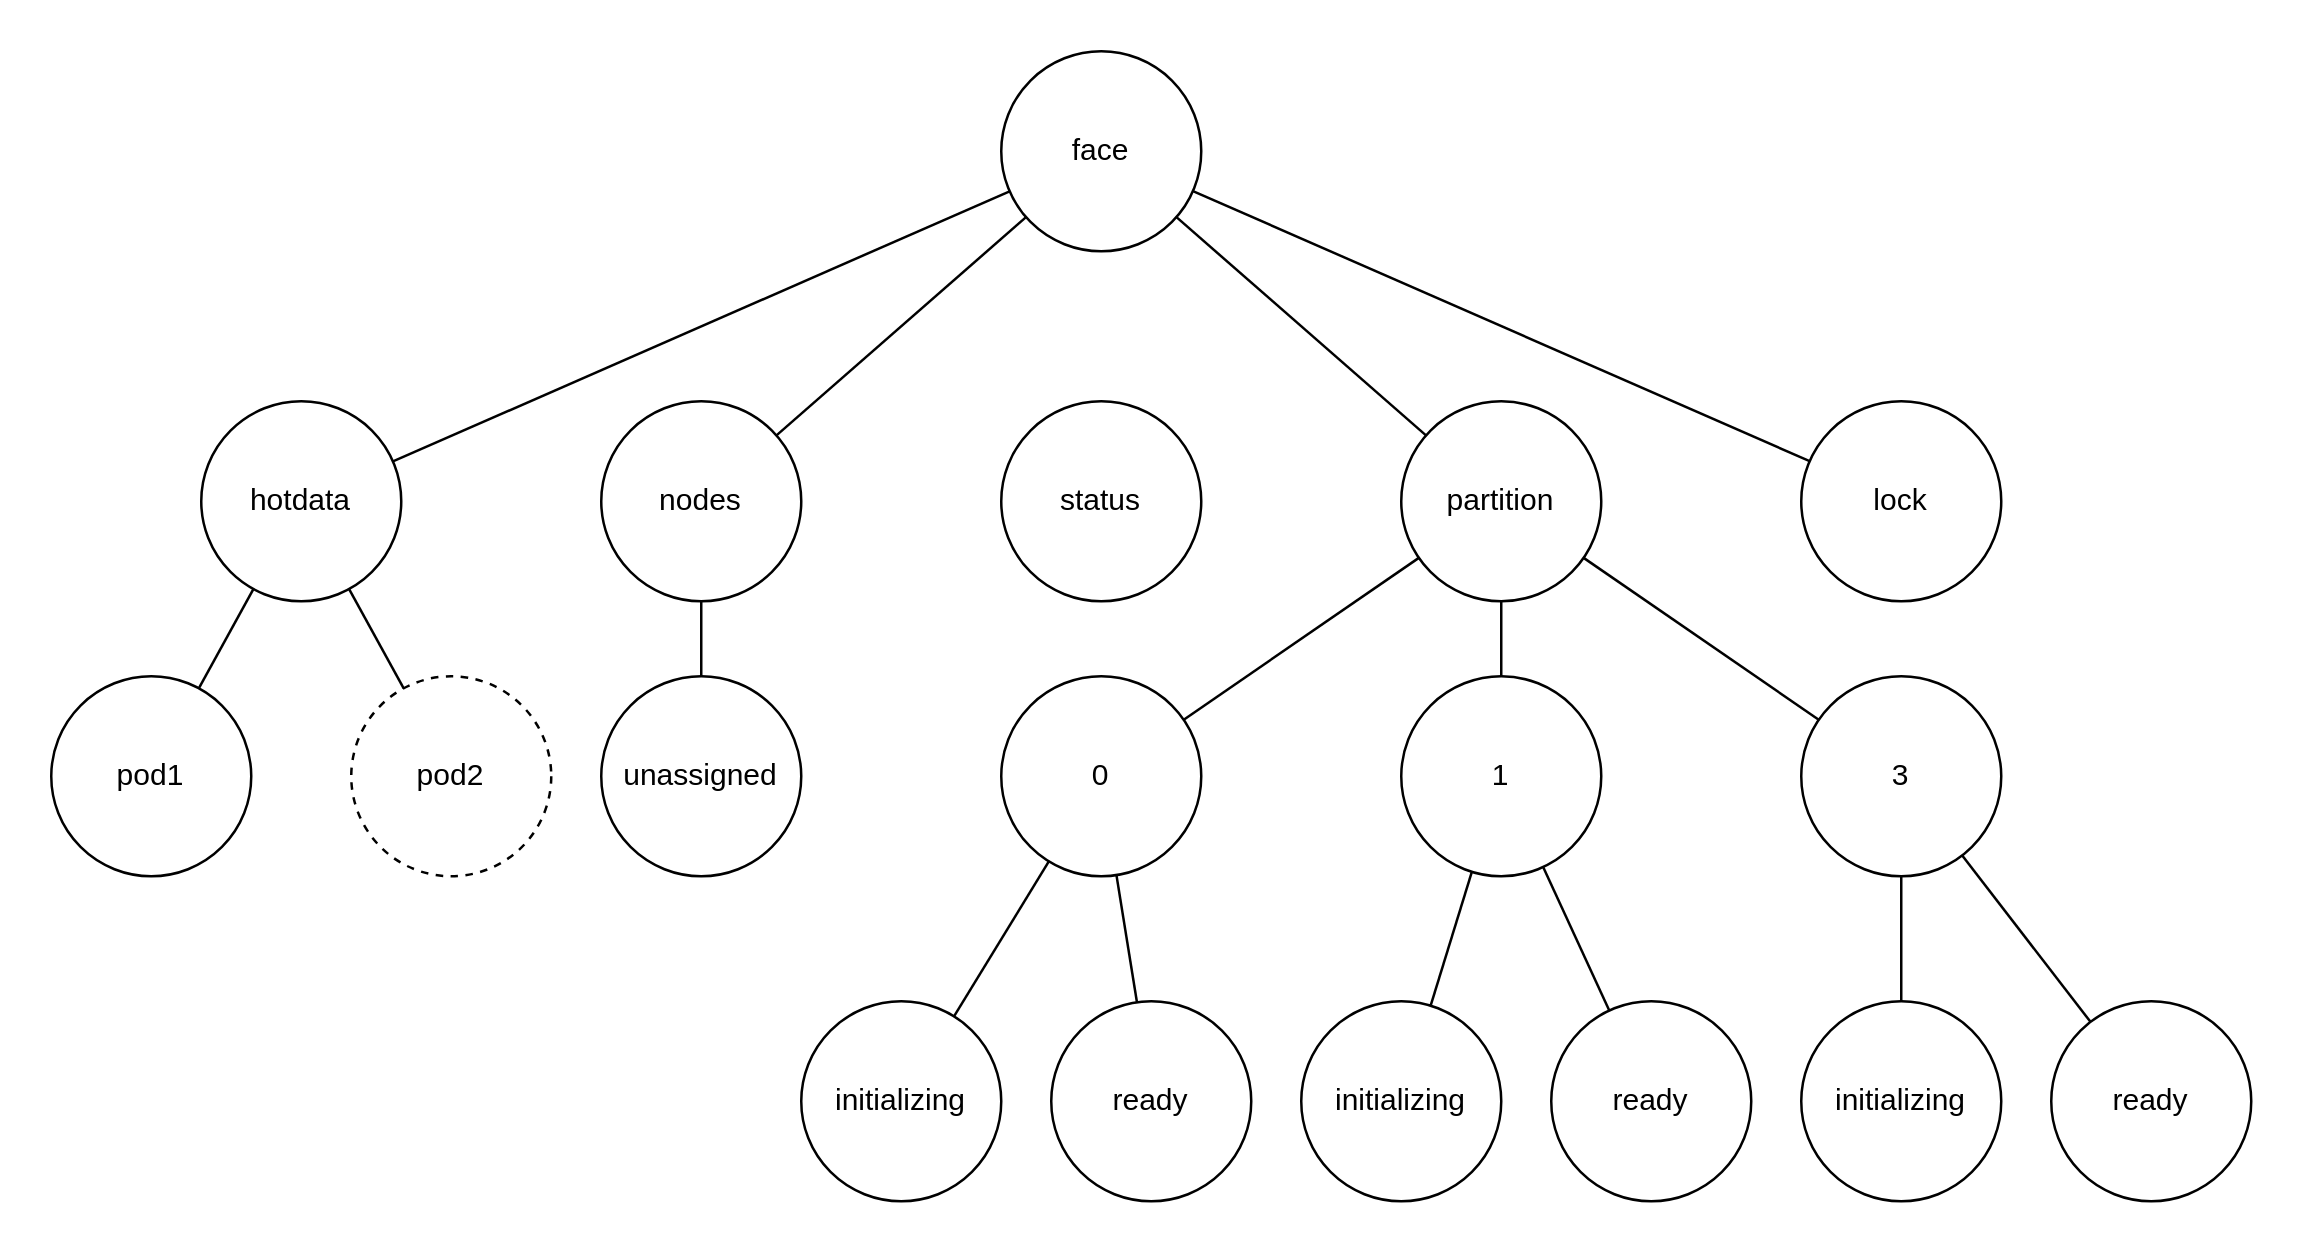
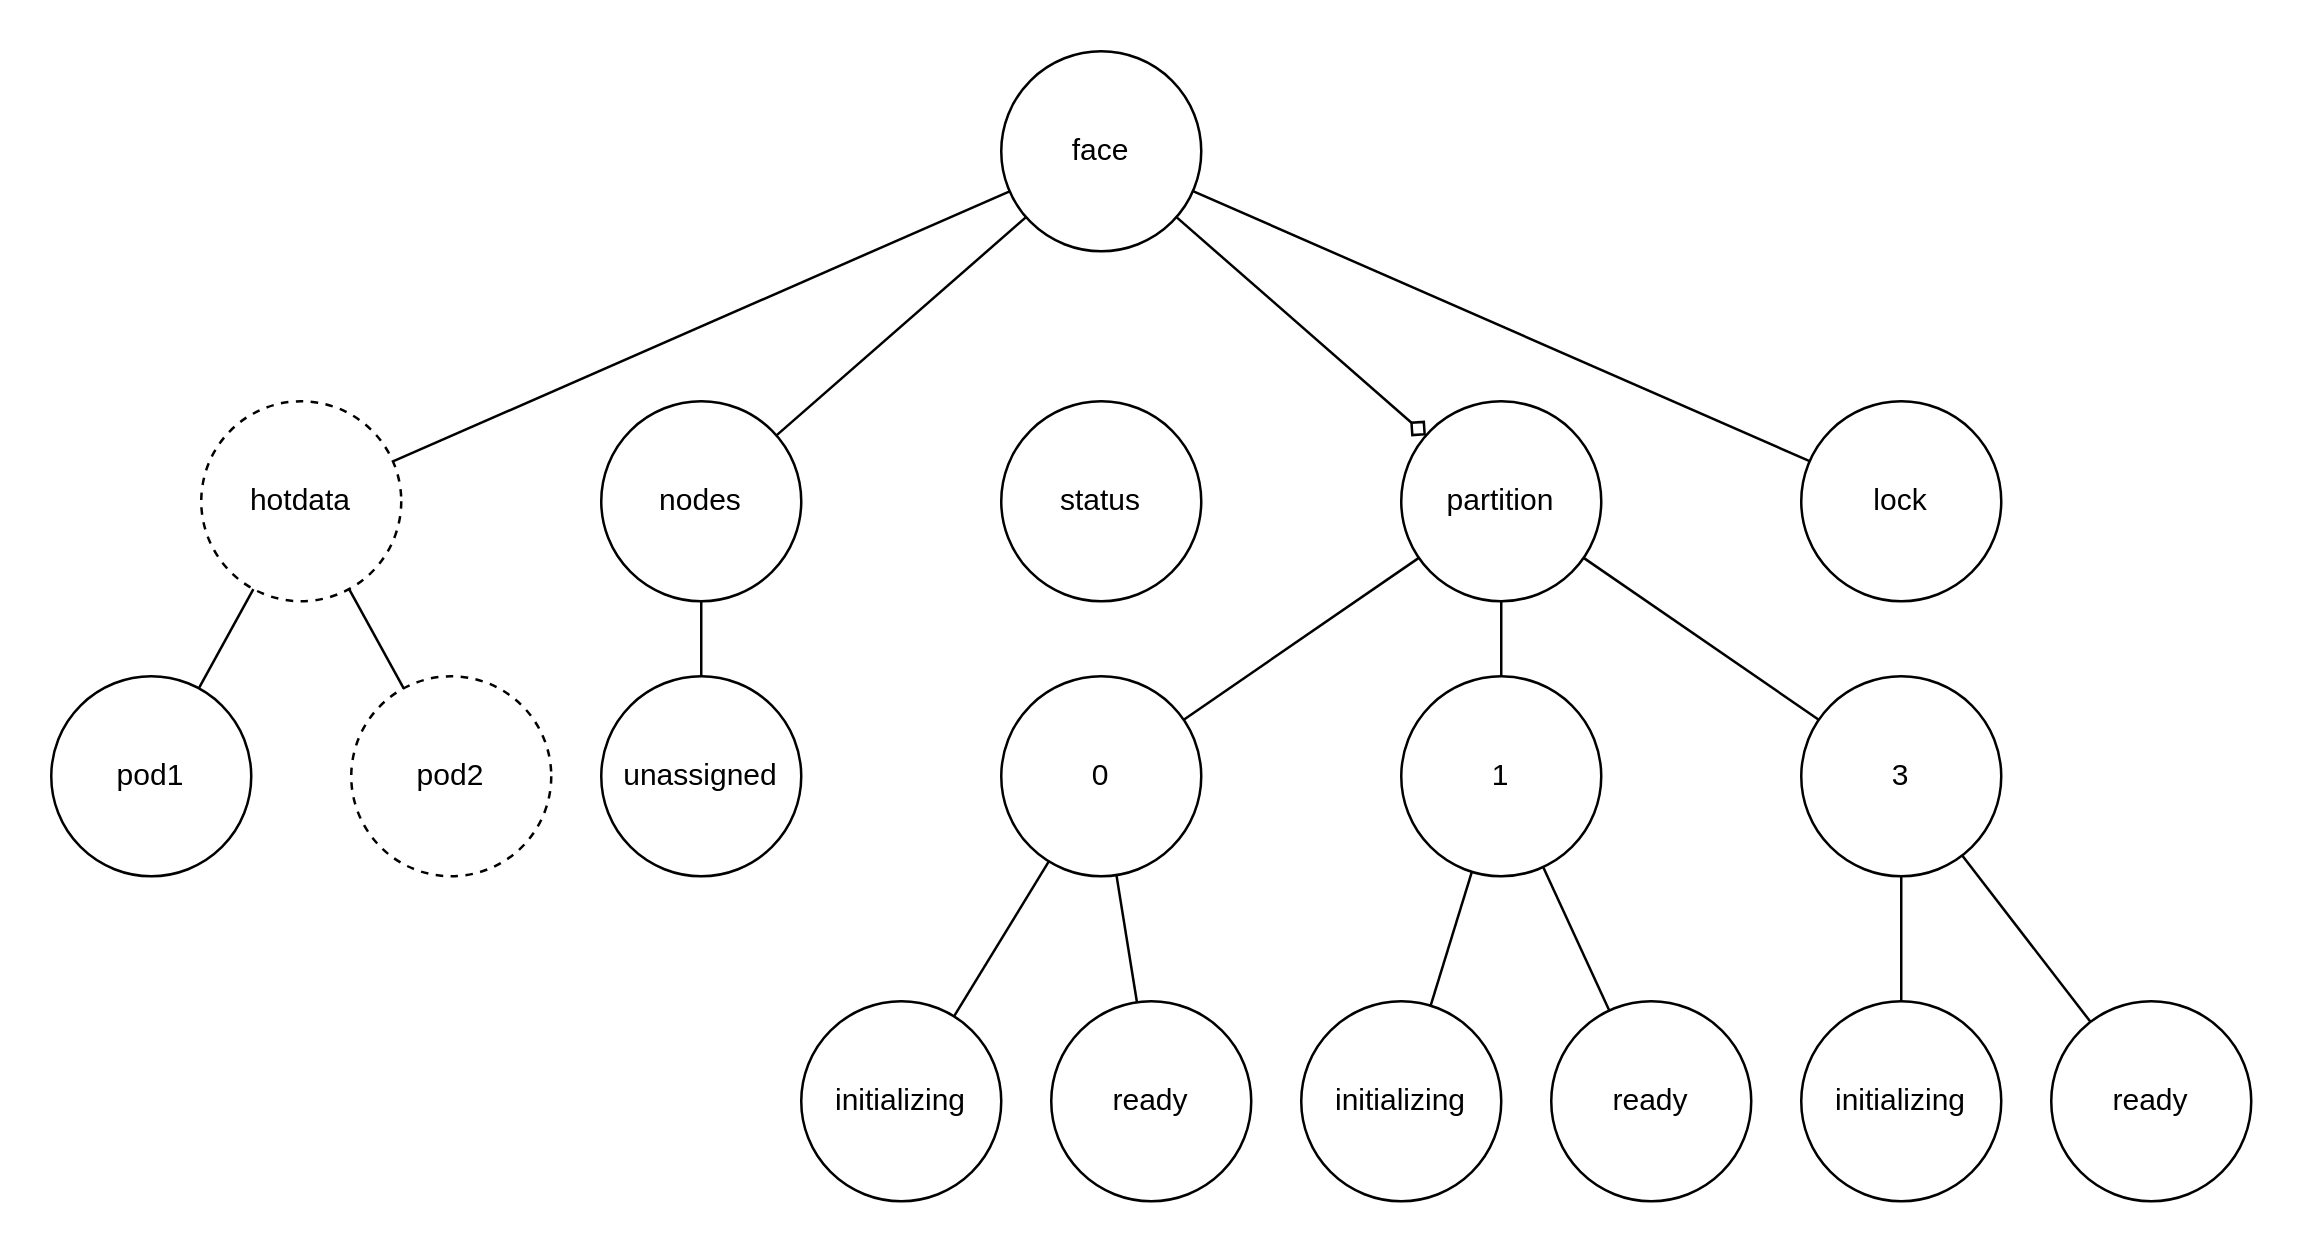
edge "face" -- "partition": arrowhead none -> diamond
node "hotdata": style solid -> dashed
